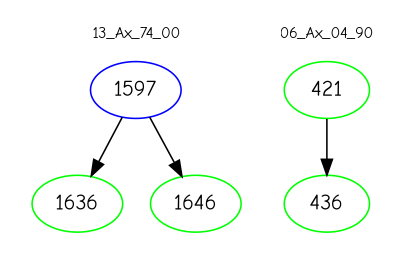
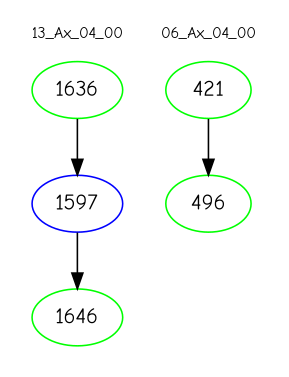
cluster "13_Ax_74_00": label "13_Ax_74_00" -> "13_Ax_04_00"
cluster "06_Ax_04_90": label "06_Ax_04_90" -> "06_Ax_04_00"
edge "1597" -> "1636": reversed
node "436": label "436" -> "496"
